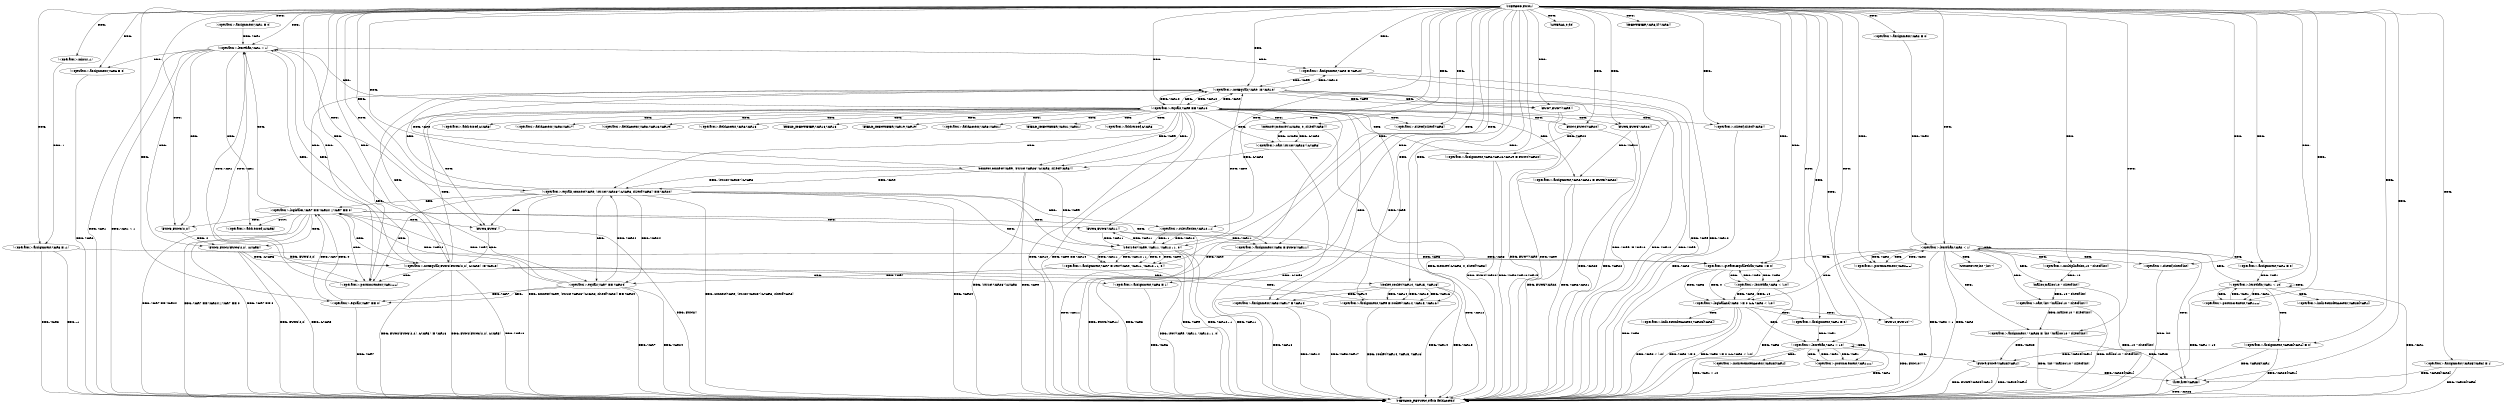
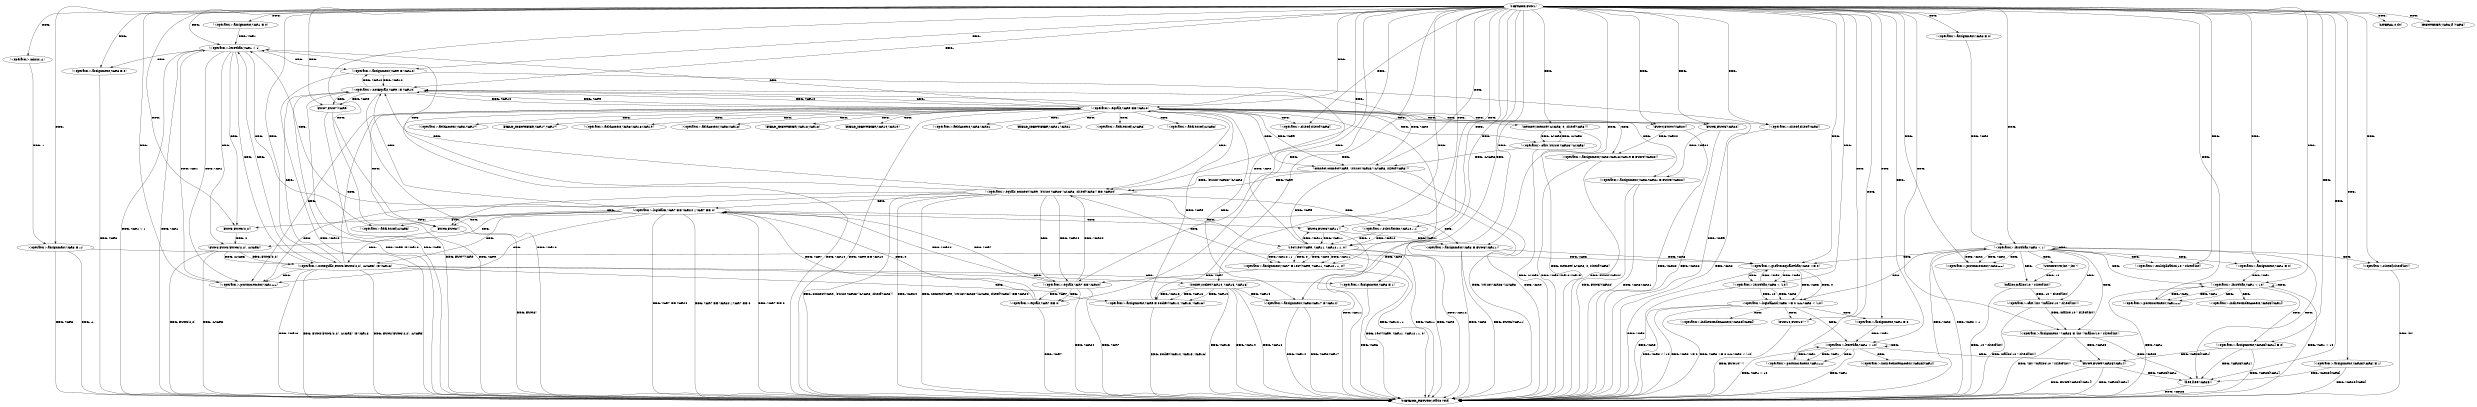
edge "(<operator>.assignment,VAR9 = VAR10)" -> "(<operator>.notEquals,VAR9 != VAR10)": label "DDG: VAR9" -> "DDG: VAR12"
node "(FIELD_IDENTIFIER,VAR17,VAR17)": added
edge "(<operator>.multiplication,10 * sizeof(int))" -> "(malloc,malloc(10 * sizeof(int)))": now "(UNKNOWN,int *,int *)" -> "(malloc,malloc(10 * sizeof(int)))"
node "(METHOD_RETURN,static fieldAccess)": label "(METHOD_RETURN,static fieldAccess)" -> "(METHOD_RETURN,static void)"
